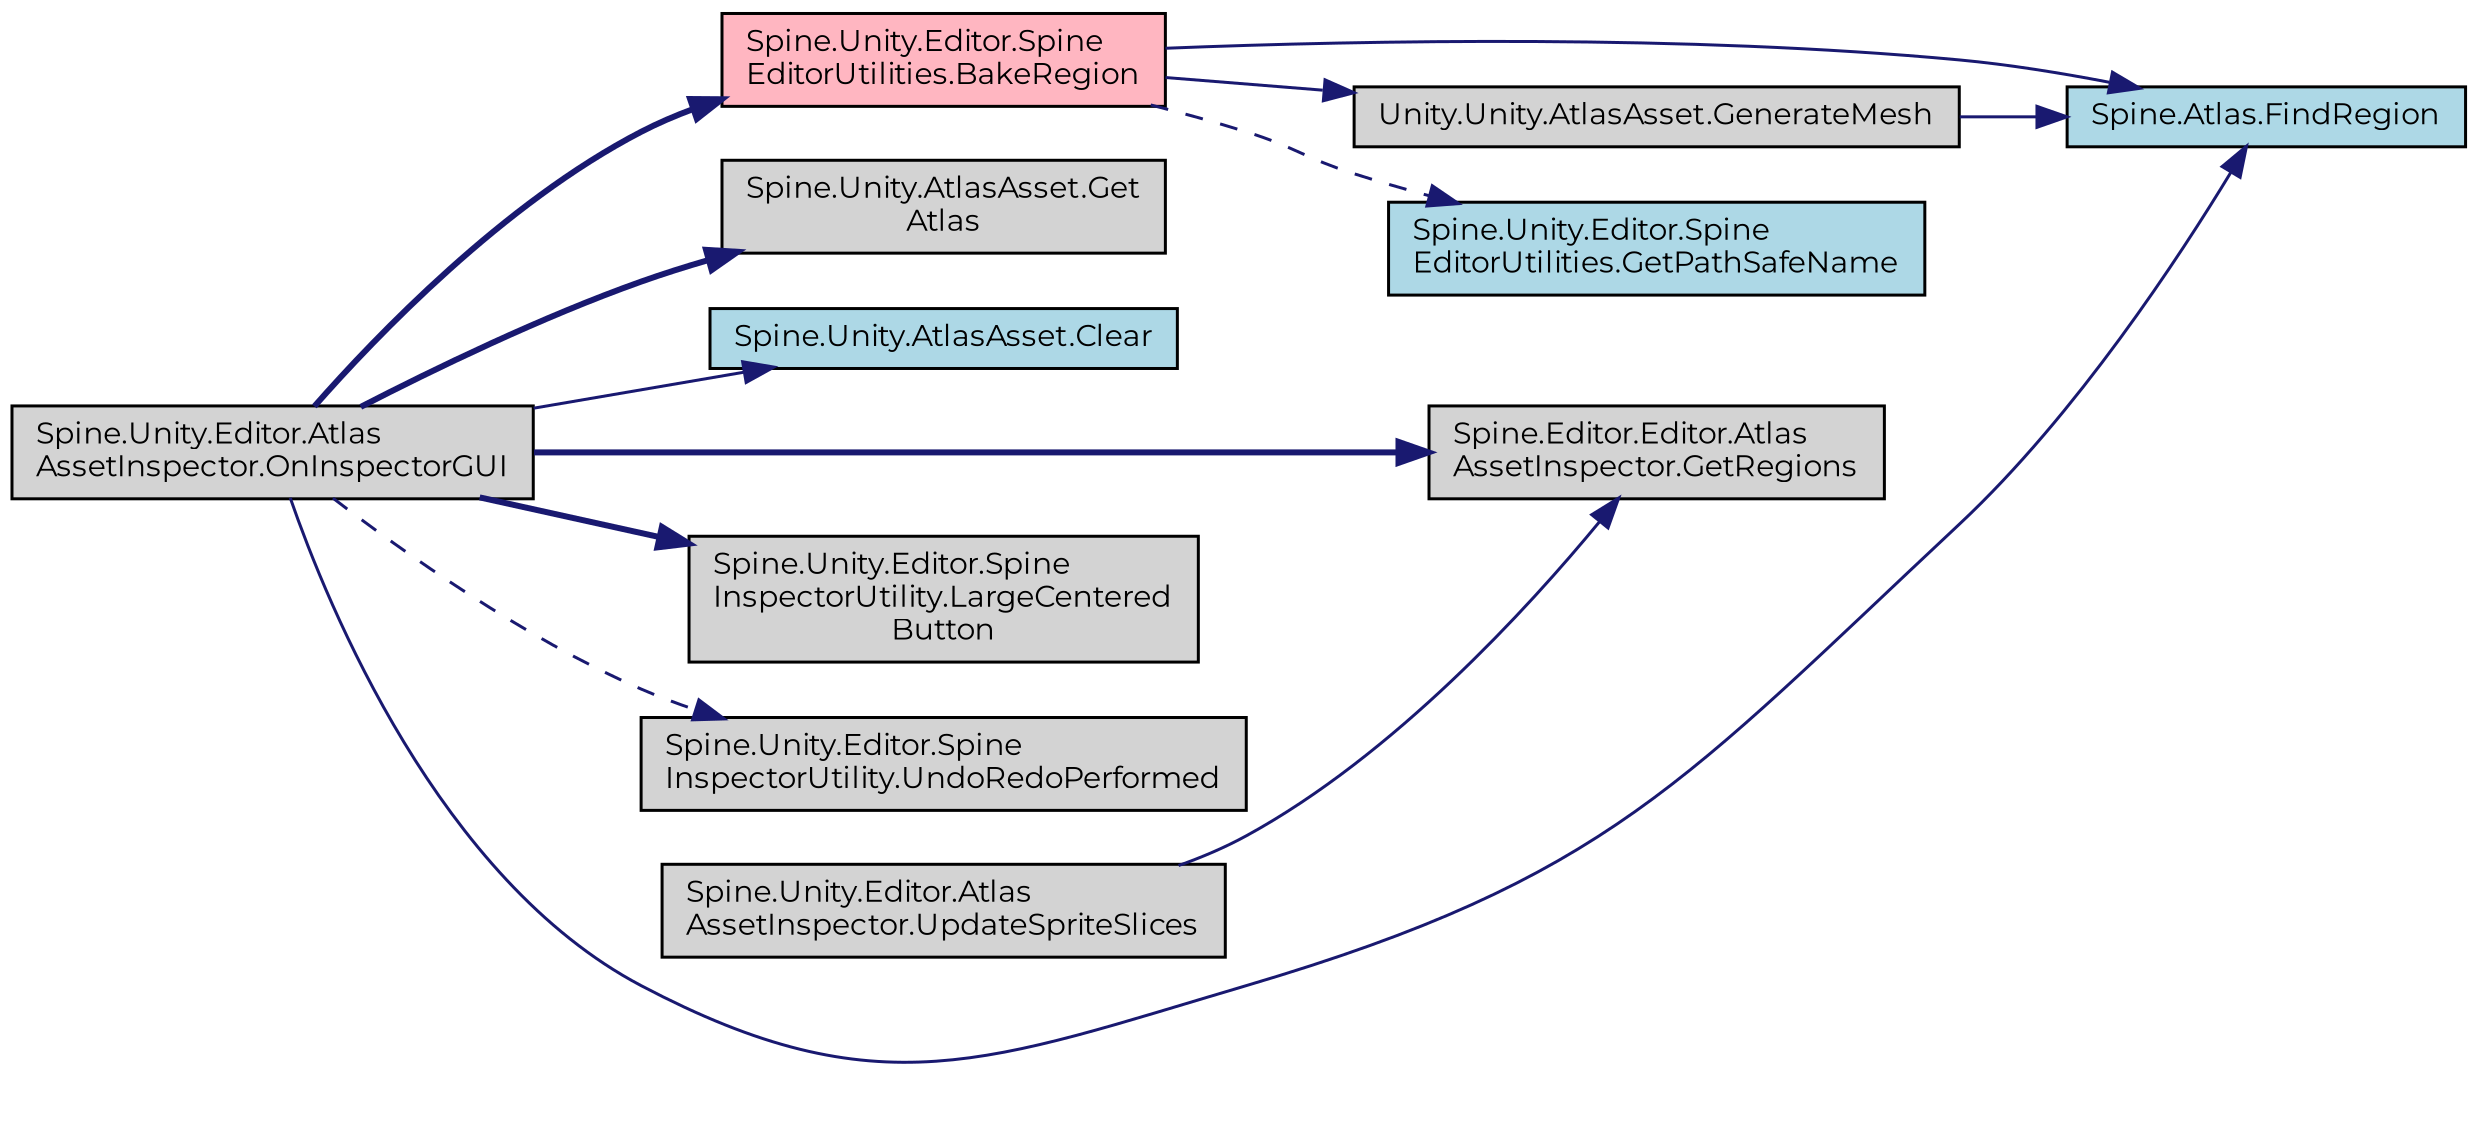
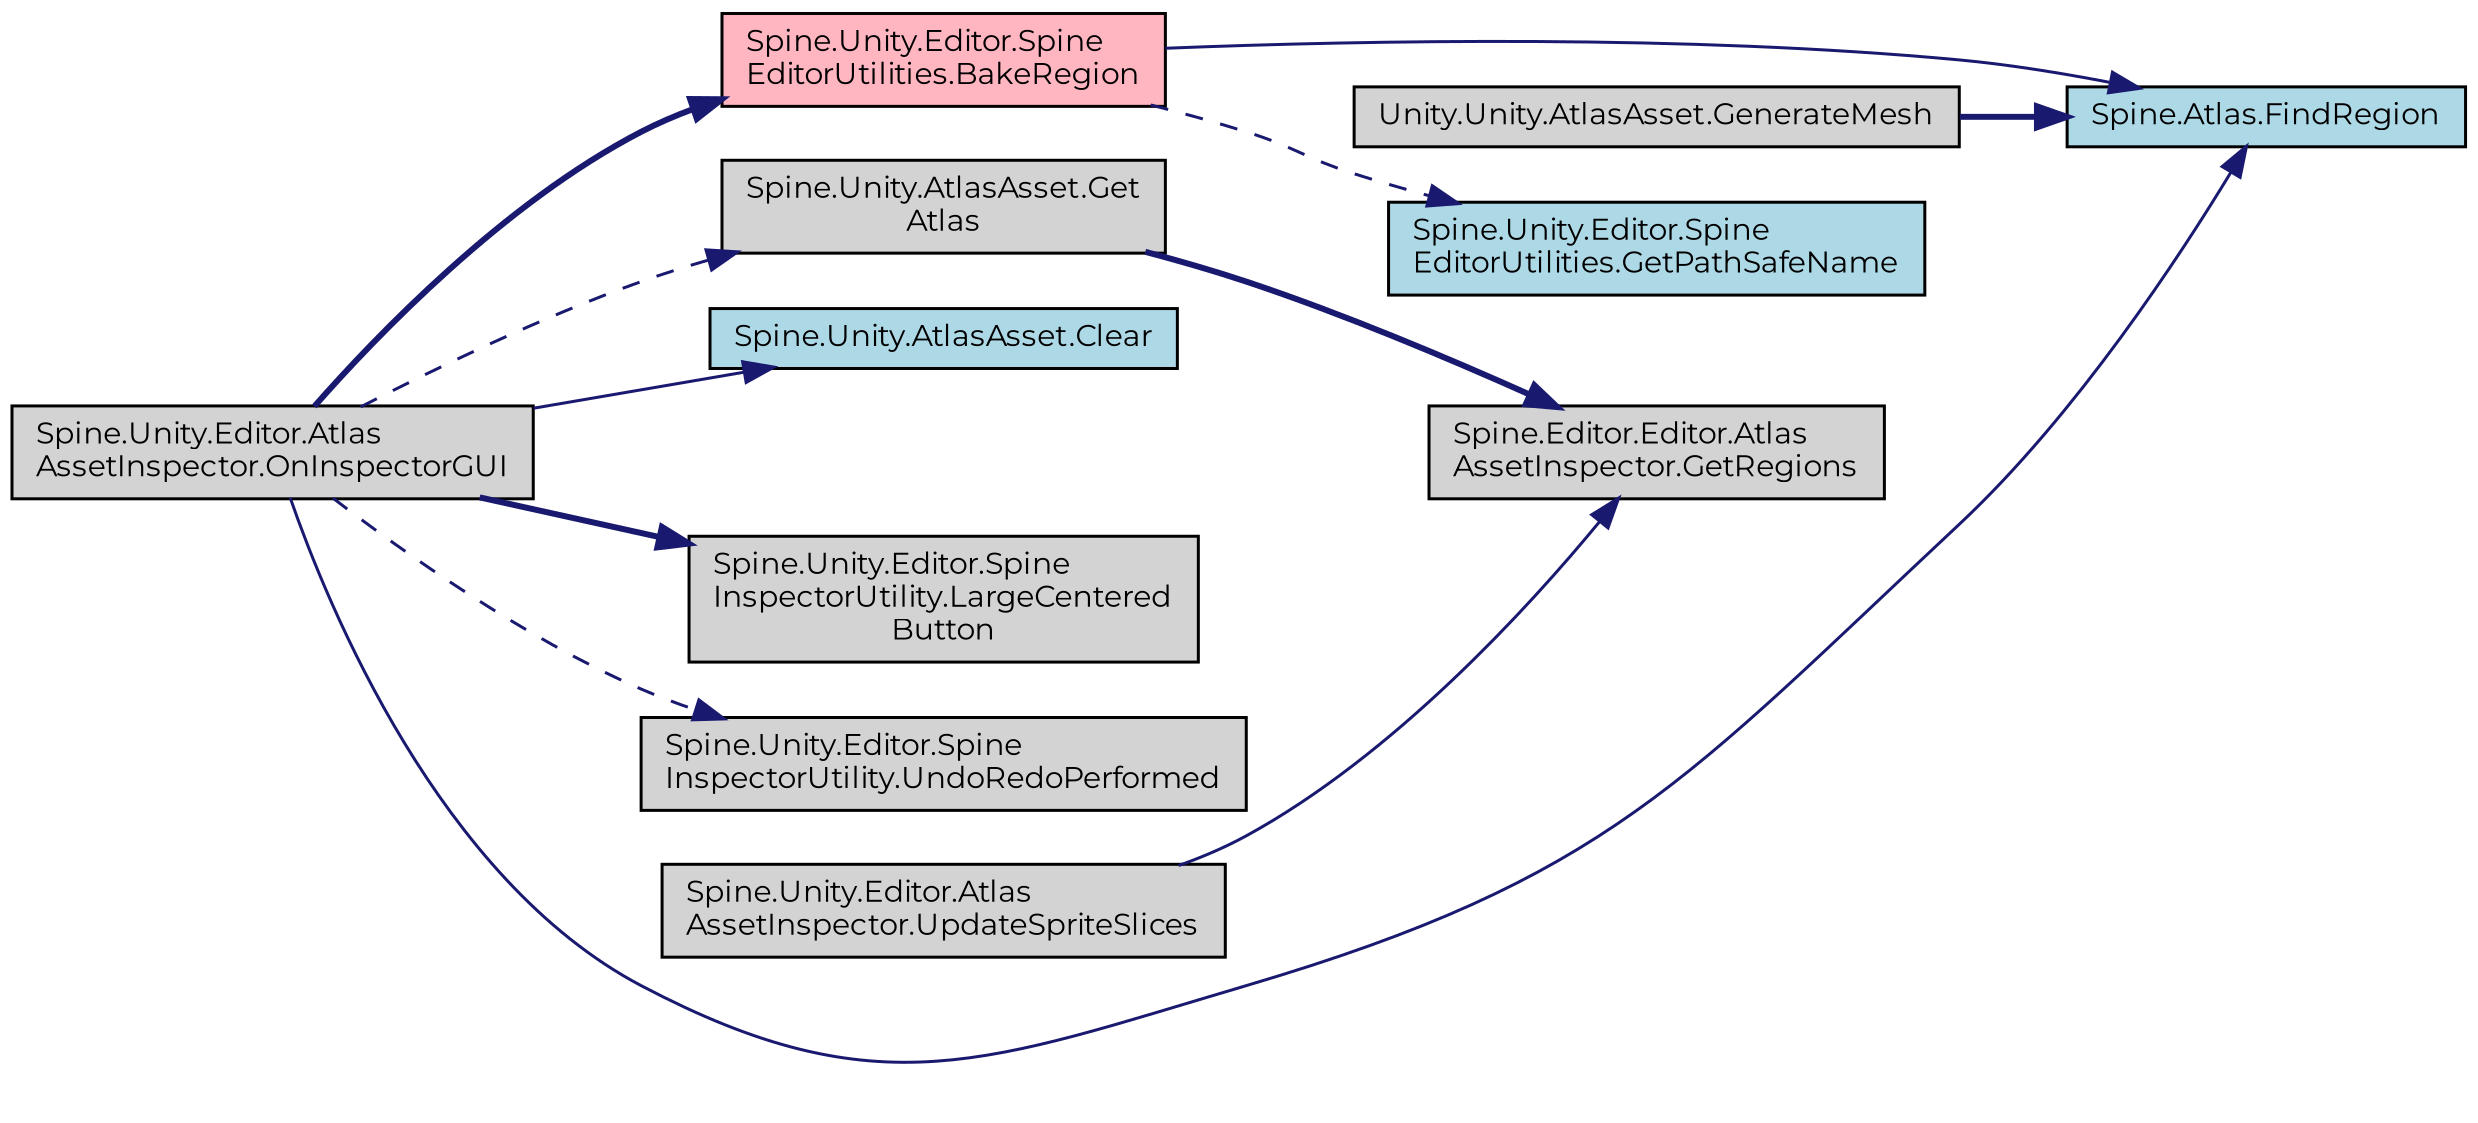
edge "Spine.Unity.Editor.Spine EditorUtilities.BakeRegion" -> "Unity.Unity.AtlasAsset.GenerateMesh": removed
edge "Unity.Unity.AtlasAsset.GenerateMesh" -> "Spine.Atlas.FindRegion": style solid -> bold
edge "Spine.Unity.Editor.Atlas AssetInspector.OnInspectorGUI" -> "Spine.Unity.AtlasAsset.Get Atlas": style bold -> dashed
edge "Spine.Unity.Editor.Atlas AssetInspector.OnInspectorGUI" -> "Spine.Editor.Editor.Atlas AssetInspector.GetRegions": now "Spine.Unity.AtlasAsset.Get Atlas" -> "Spine.Editor.Editor.Atlas AssetInspector.GetRegions"
